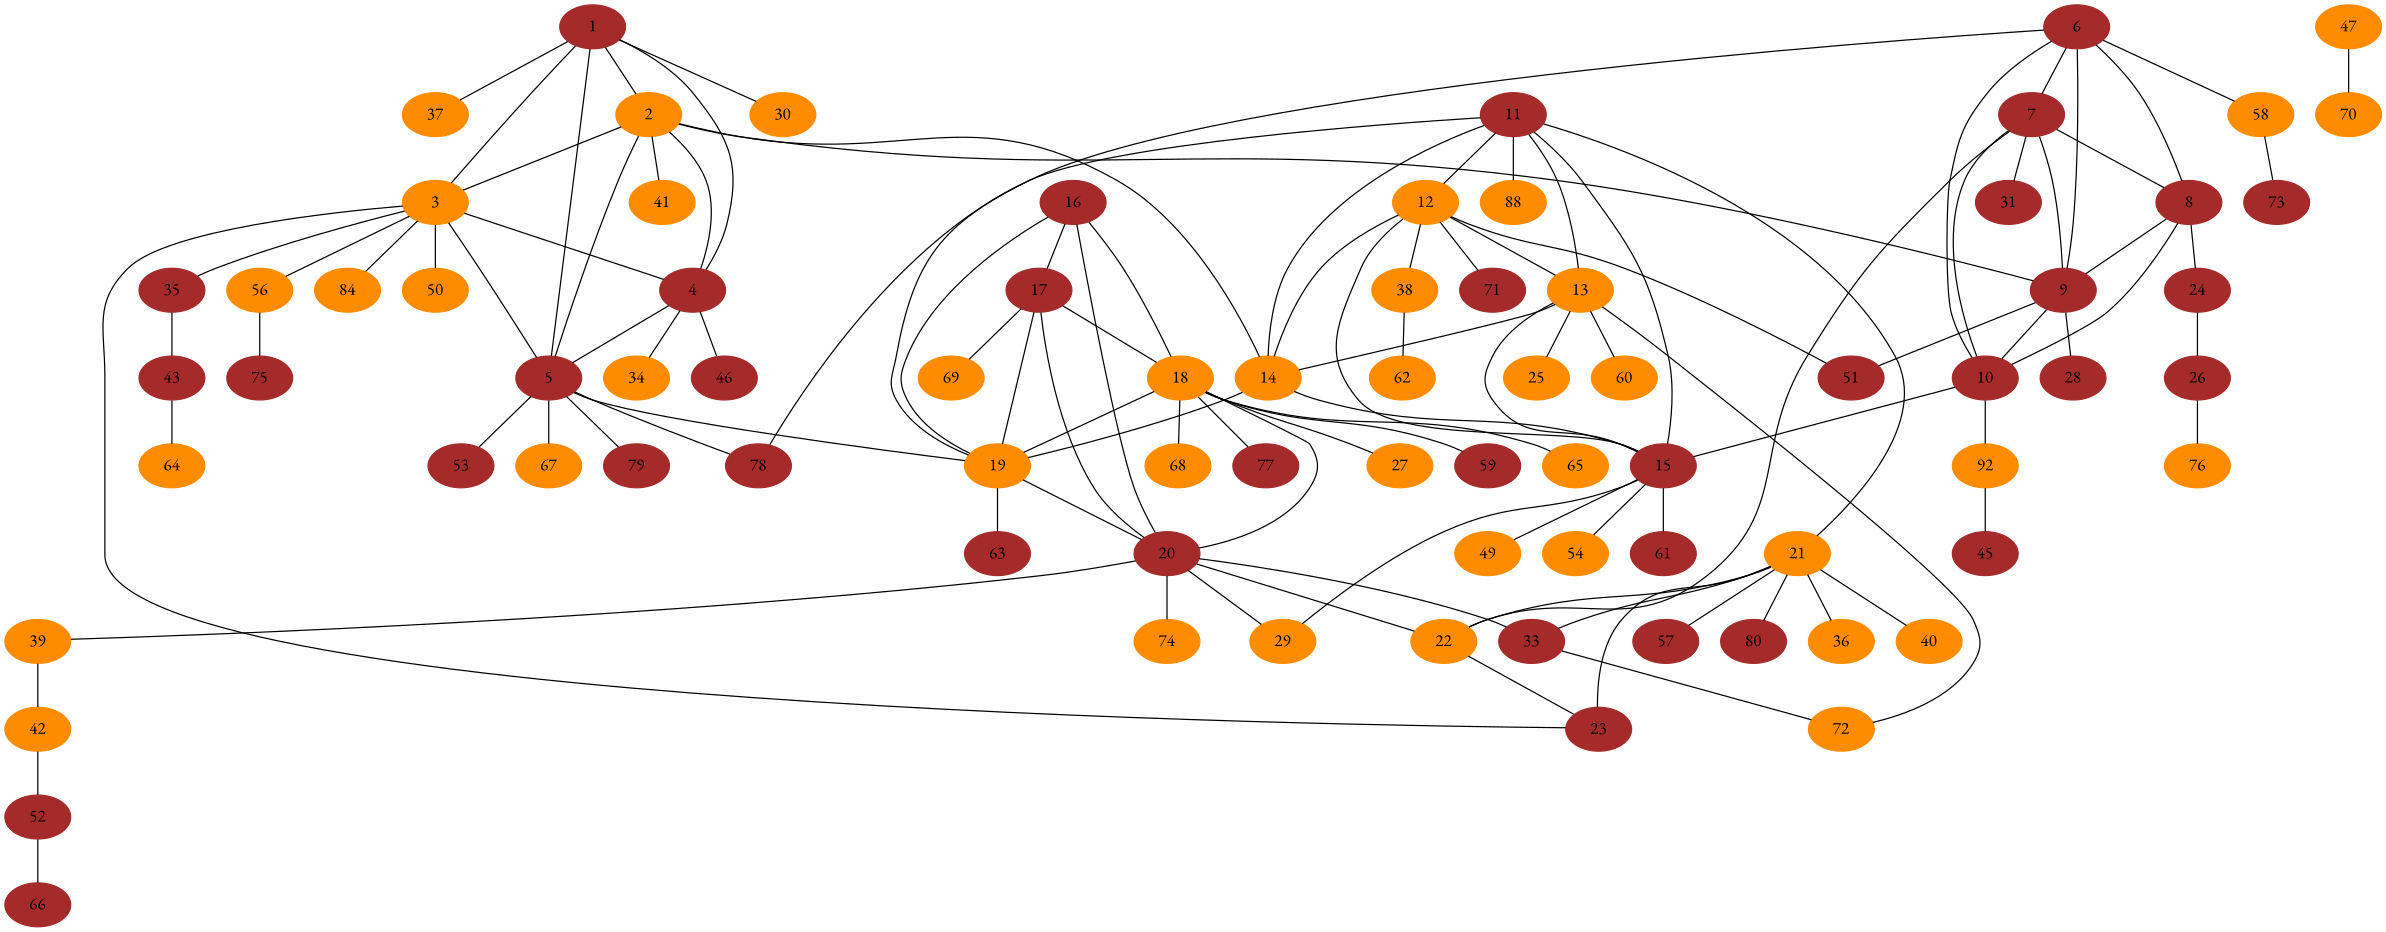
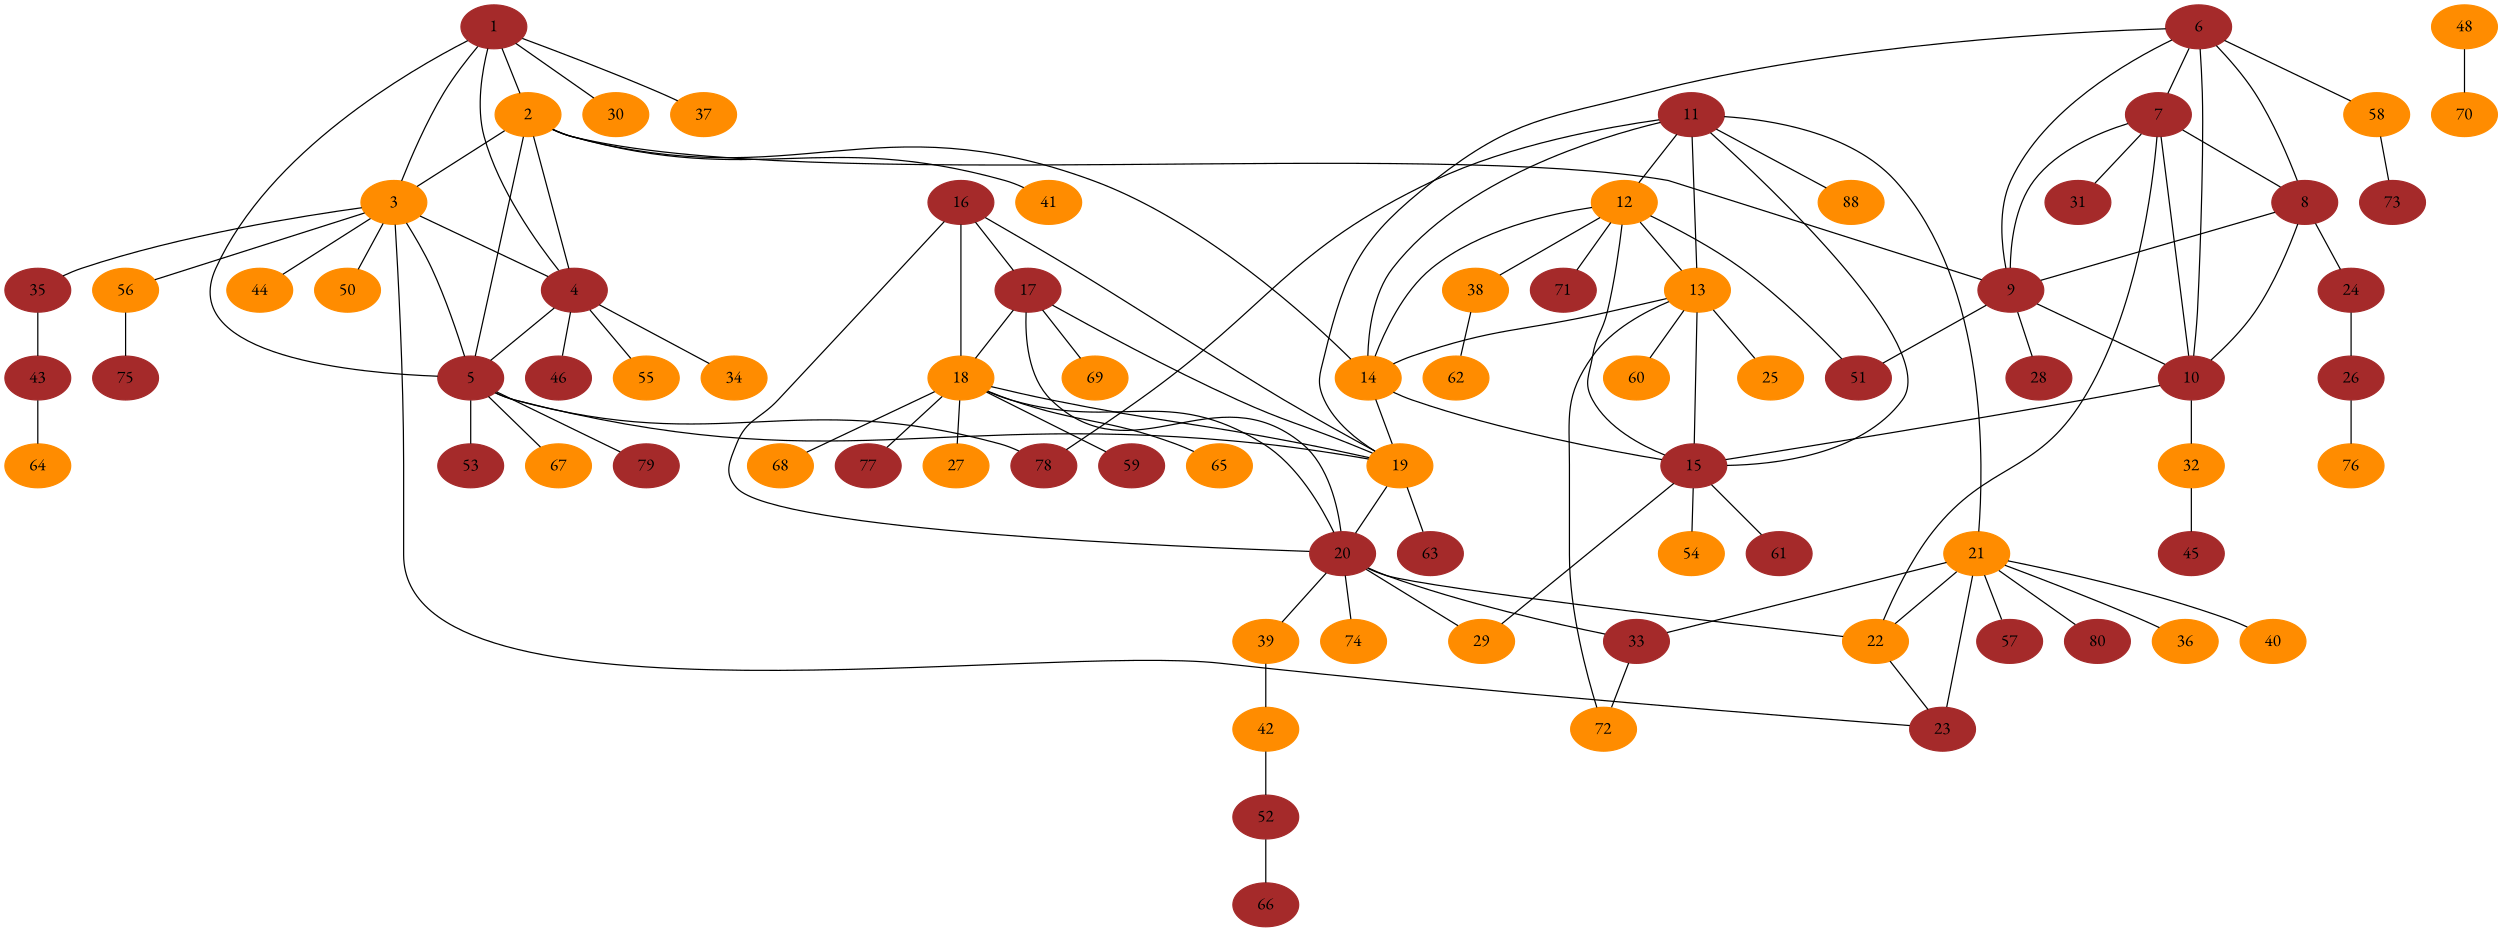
node "47": label "47" -> "48"
node "84": label "84" -> "44"
node "55": added
node "92": label "92" -> "32"
node "49": removed
